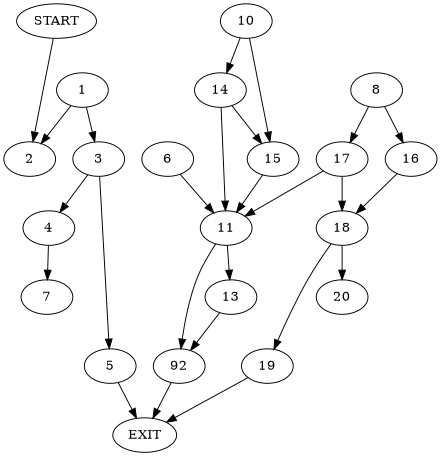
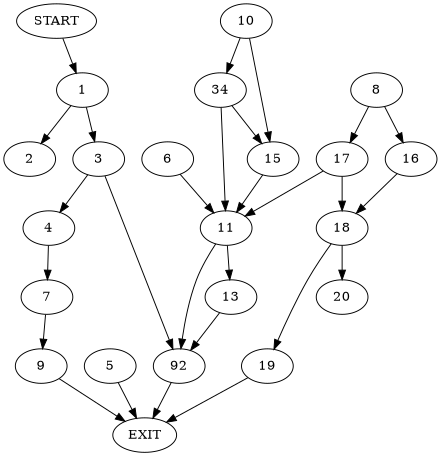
edge "START" -> "2": now "START" -> "1"
node "14": label "14" -> "34"
edge "3" -> "5": now "3" -> "92"
node "9": added
